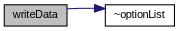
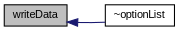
edge "writeData" -> "~optionList": reversed
